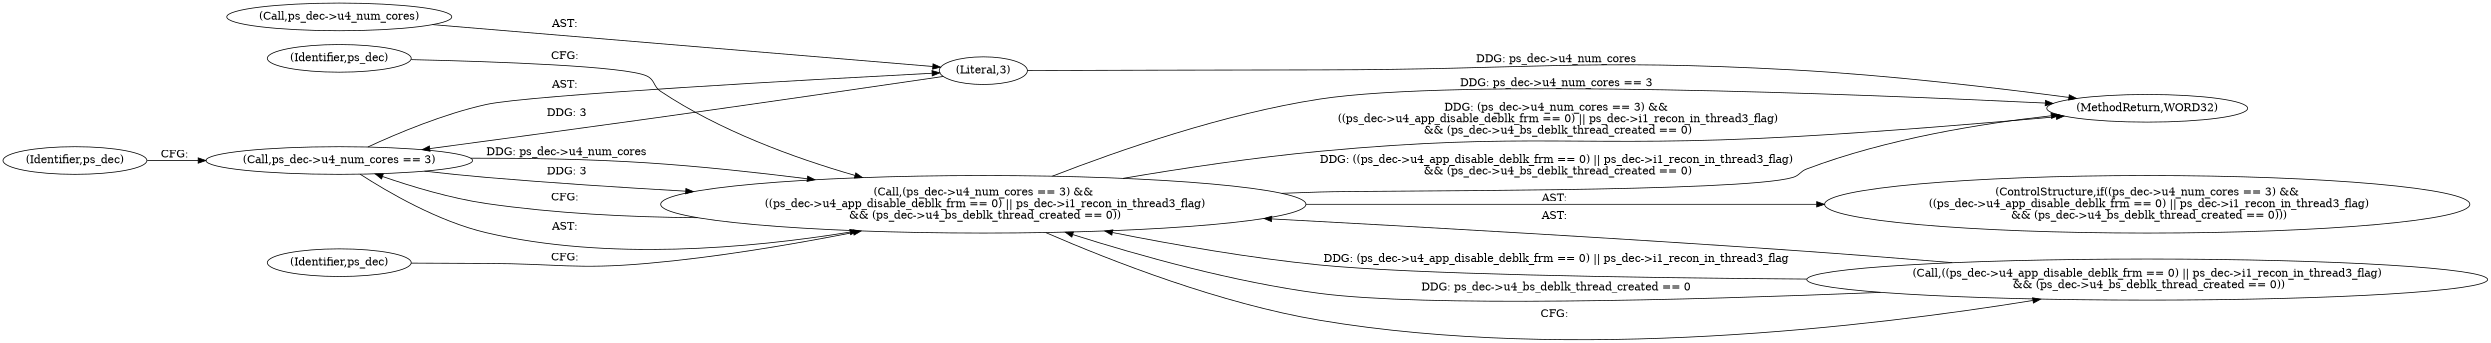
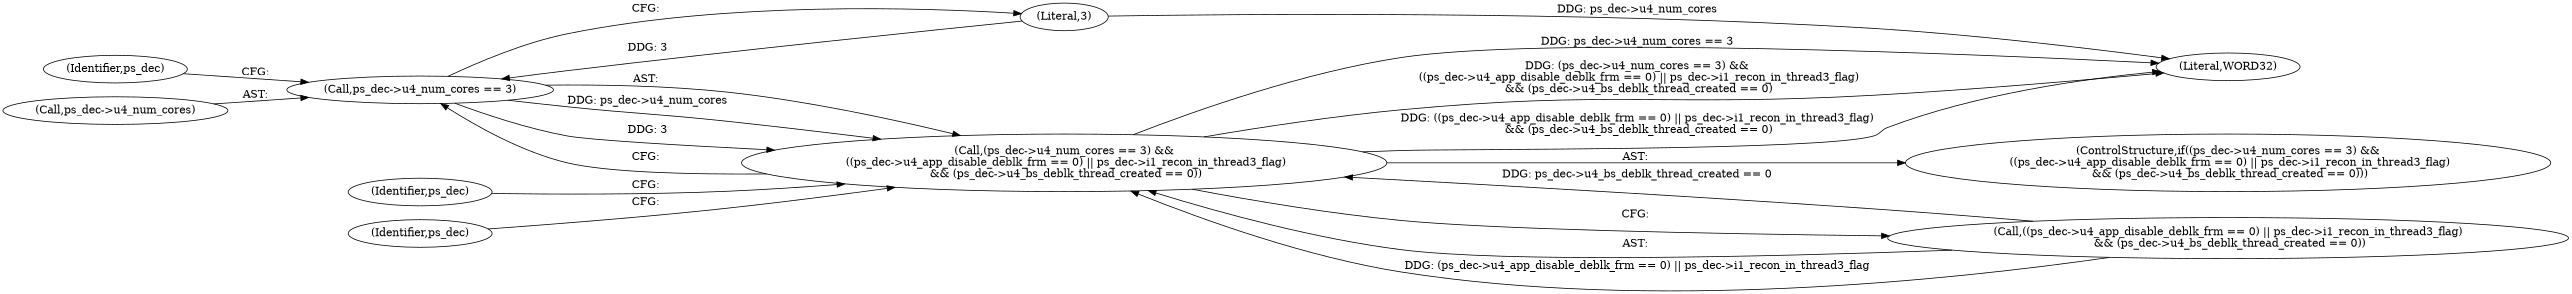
edge "(Call,ps_dec->u4_num_cores)" -> "(Literal,3)": now "(Call,ps_dec->u4_num_cores)" -> "(Call,ps_dec->u4_num_cores == 3)"
edge "(Call,ps_dec->u4_num_cores == 3)" -> "(Literal,3)": label "AST: " -> "CFG: "
node "(MethodReturn,WORD32)": label "(MethodReturn,WORD32)" -> "(Literal,WORD32)"
